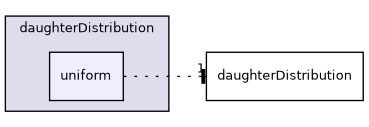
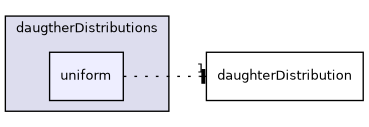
cluster "daughterDistribution": label "daughterDistribution" -> "daugtherDistributions"
